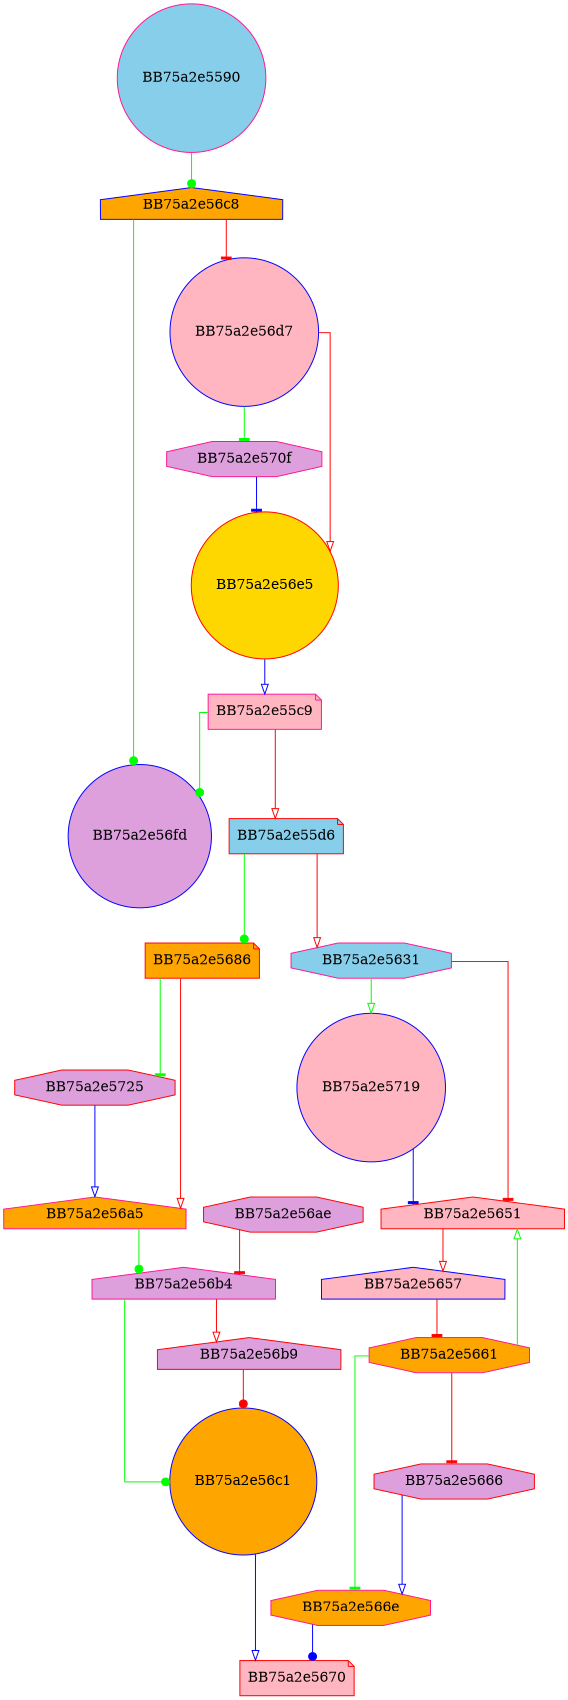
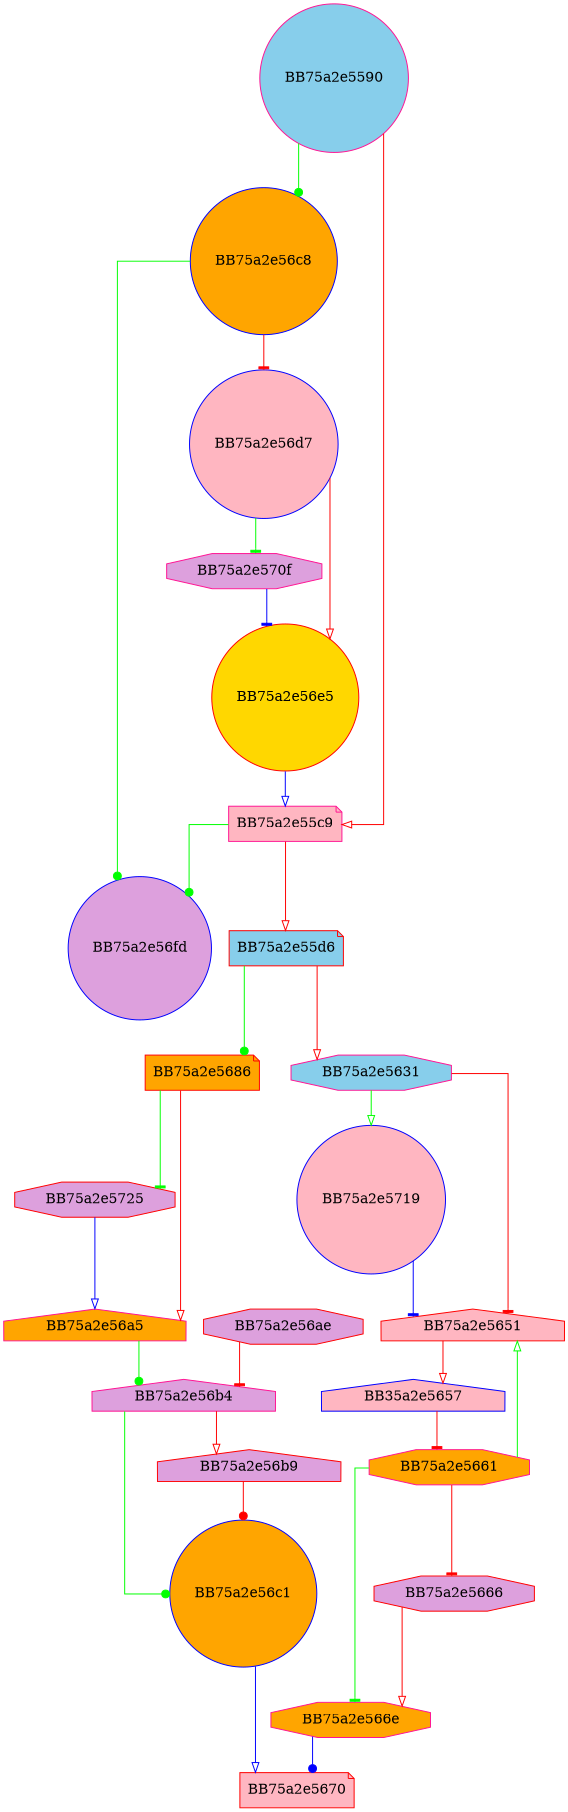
node "BB75a2e56c8": shape house -> circle
edge "BB75a2e5590" -> "BB75a2e55c9": added
node "BB75a2e5657": label "BB75a2e5657" -> "BB35a2e5657"
edge "BB75a2e5666" -> "BB75a2e566e": color blue -> red
